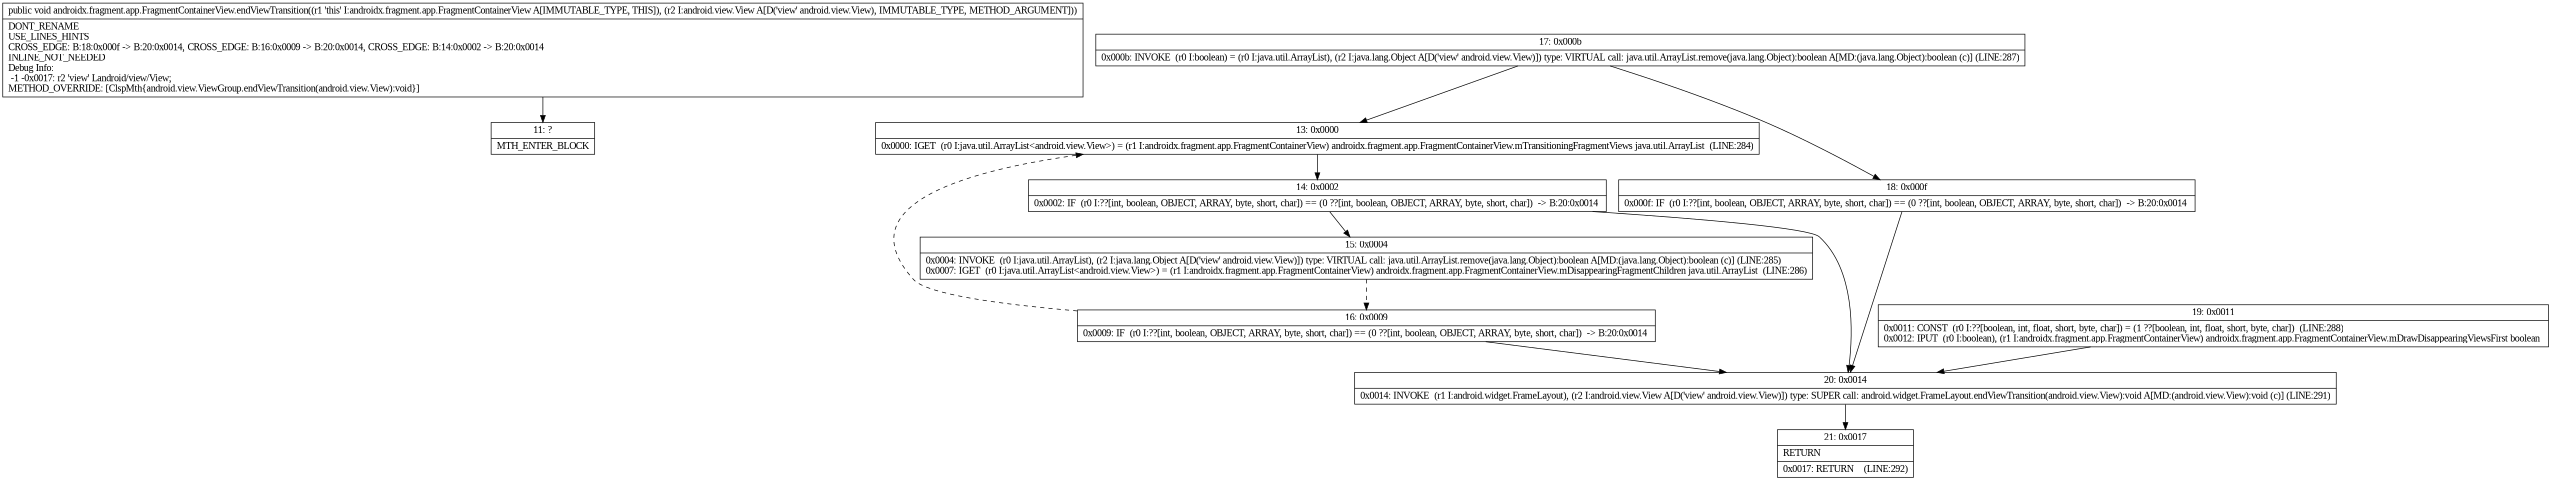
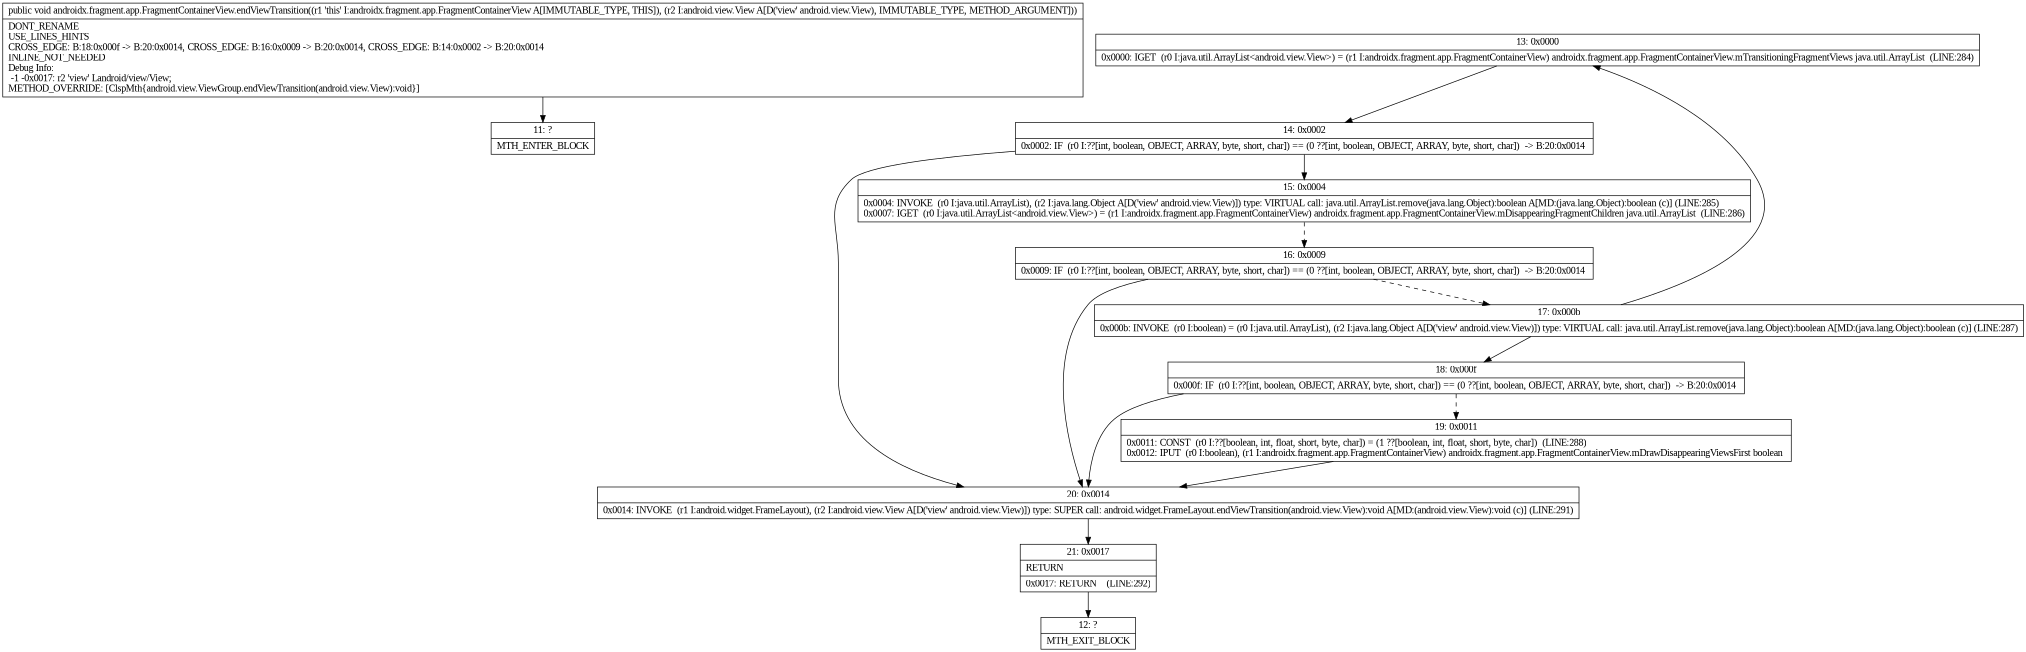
edge "16: 0x0009" -> "13: 0x0000": now "16: 0x0009" -> "17: 0x000b"
edge "18: 0x000f" -> "19: 0x0011": added
node "12: ?": added
